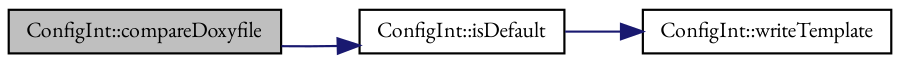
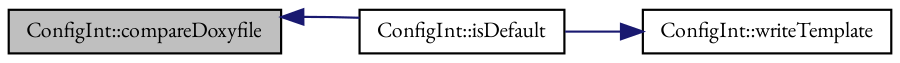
edge "ConfigInt::compareDoxyfile" -> "ConfigInt::isDefault": reversed
